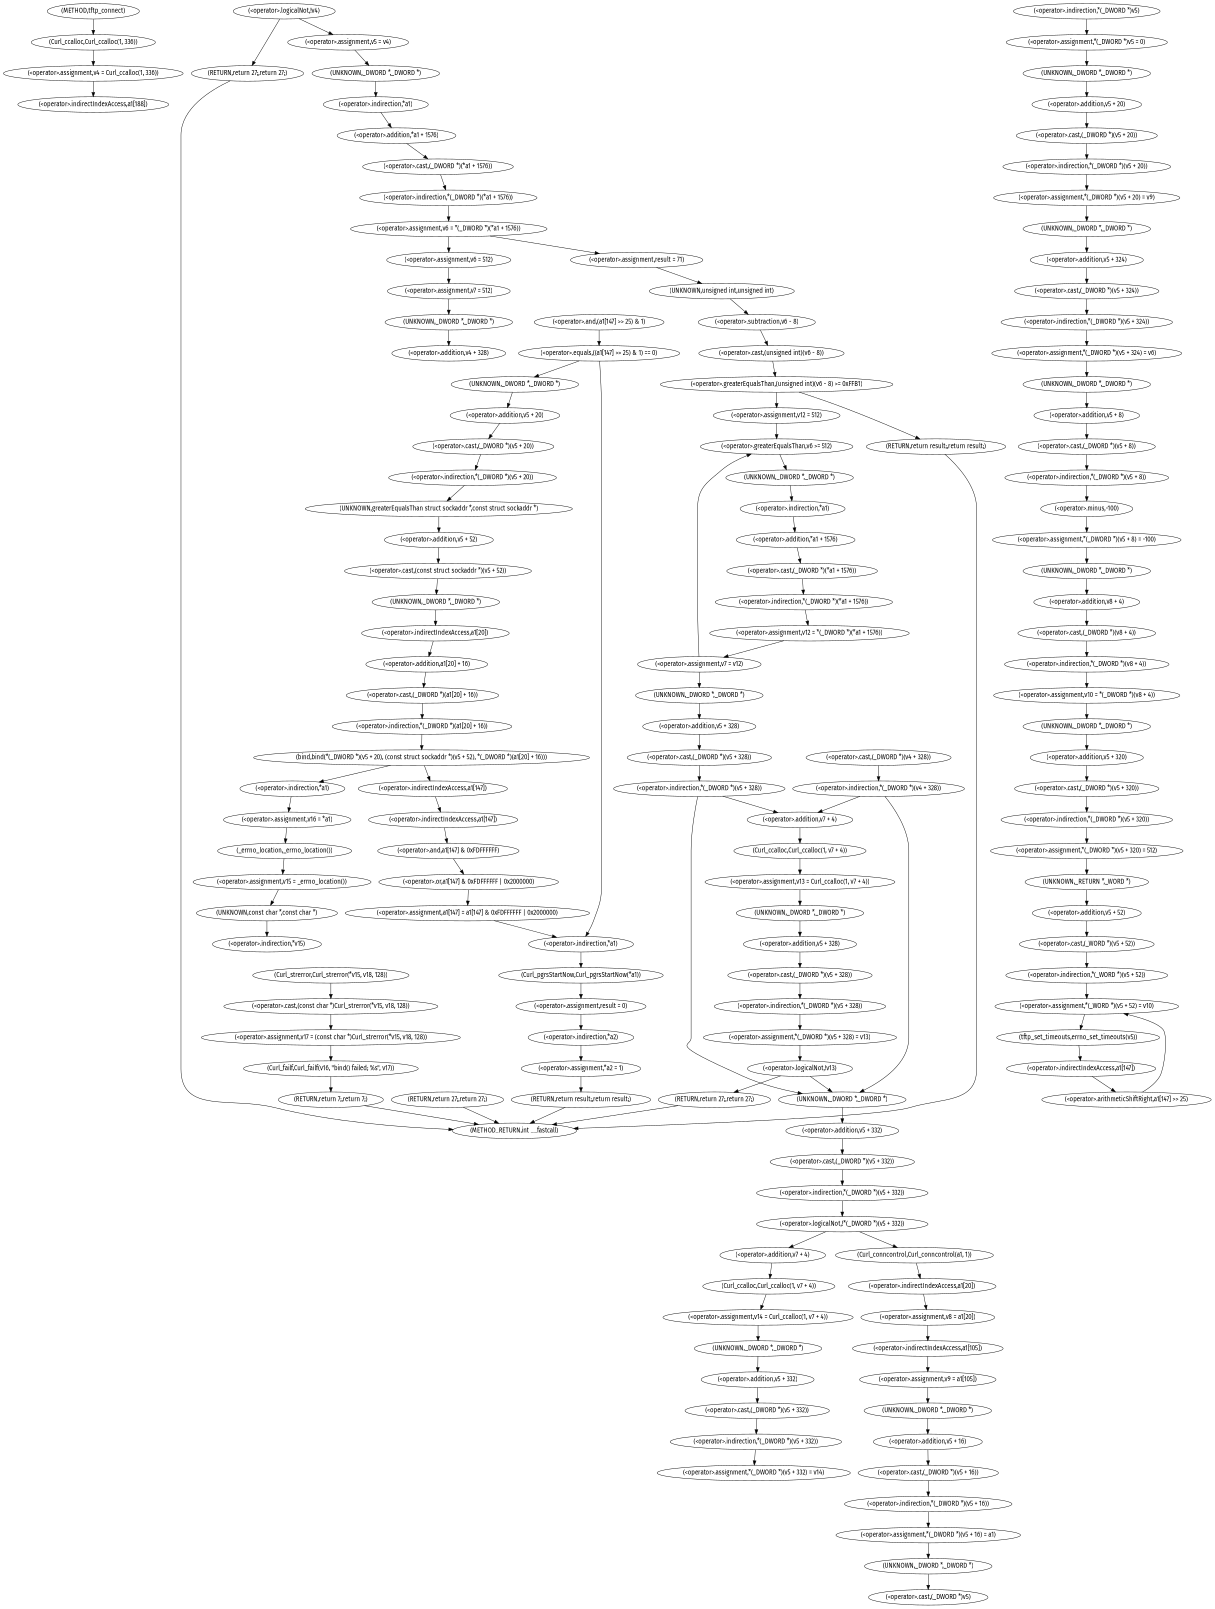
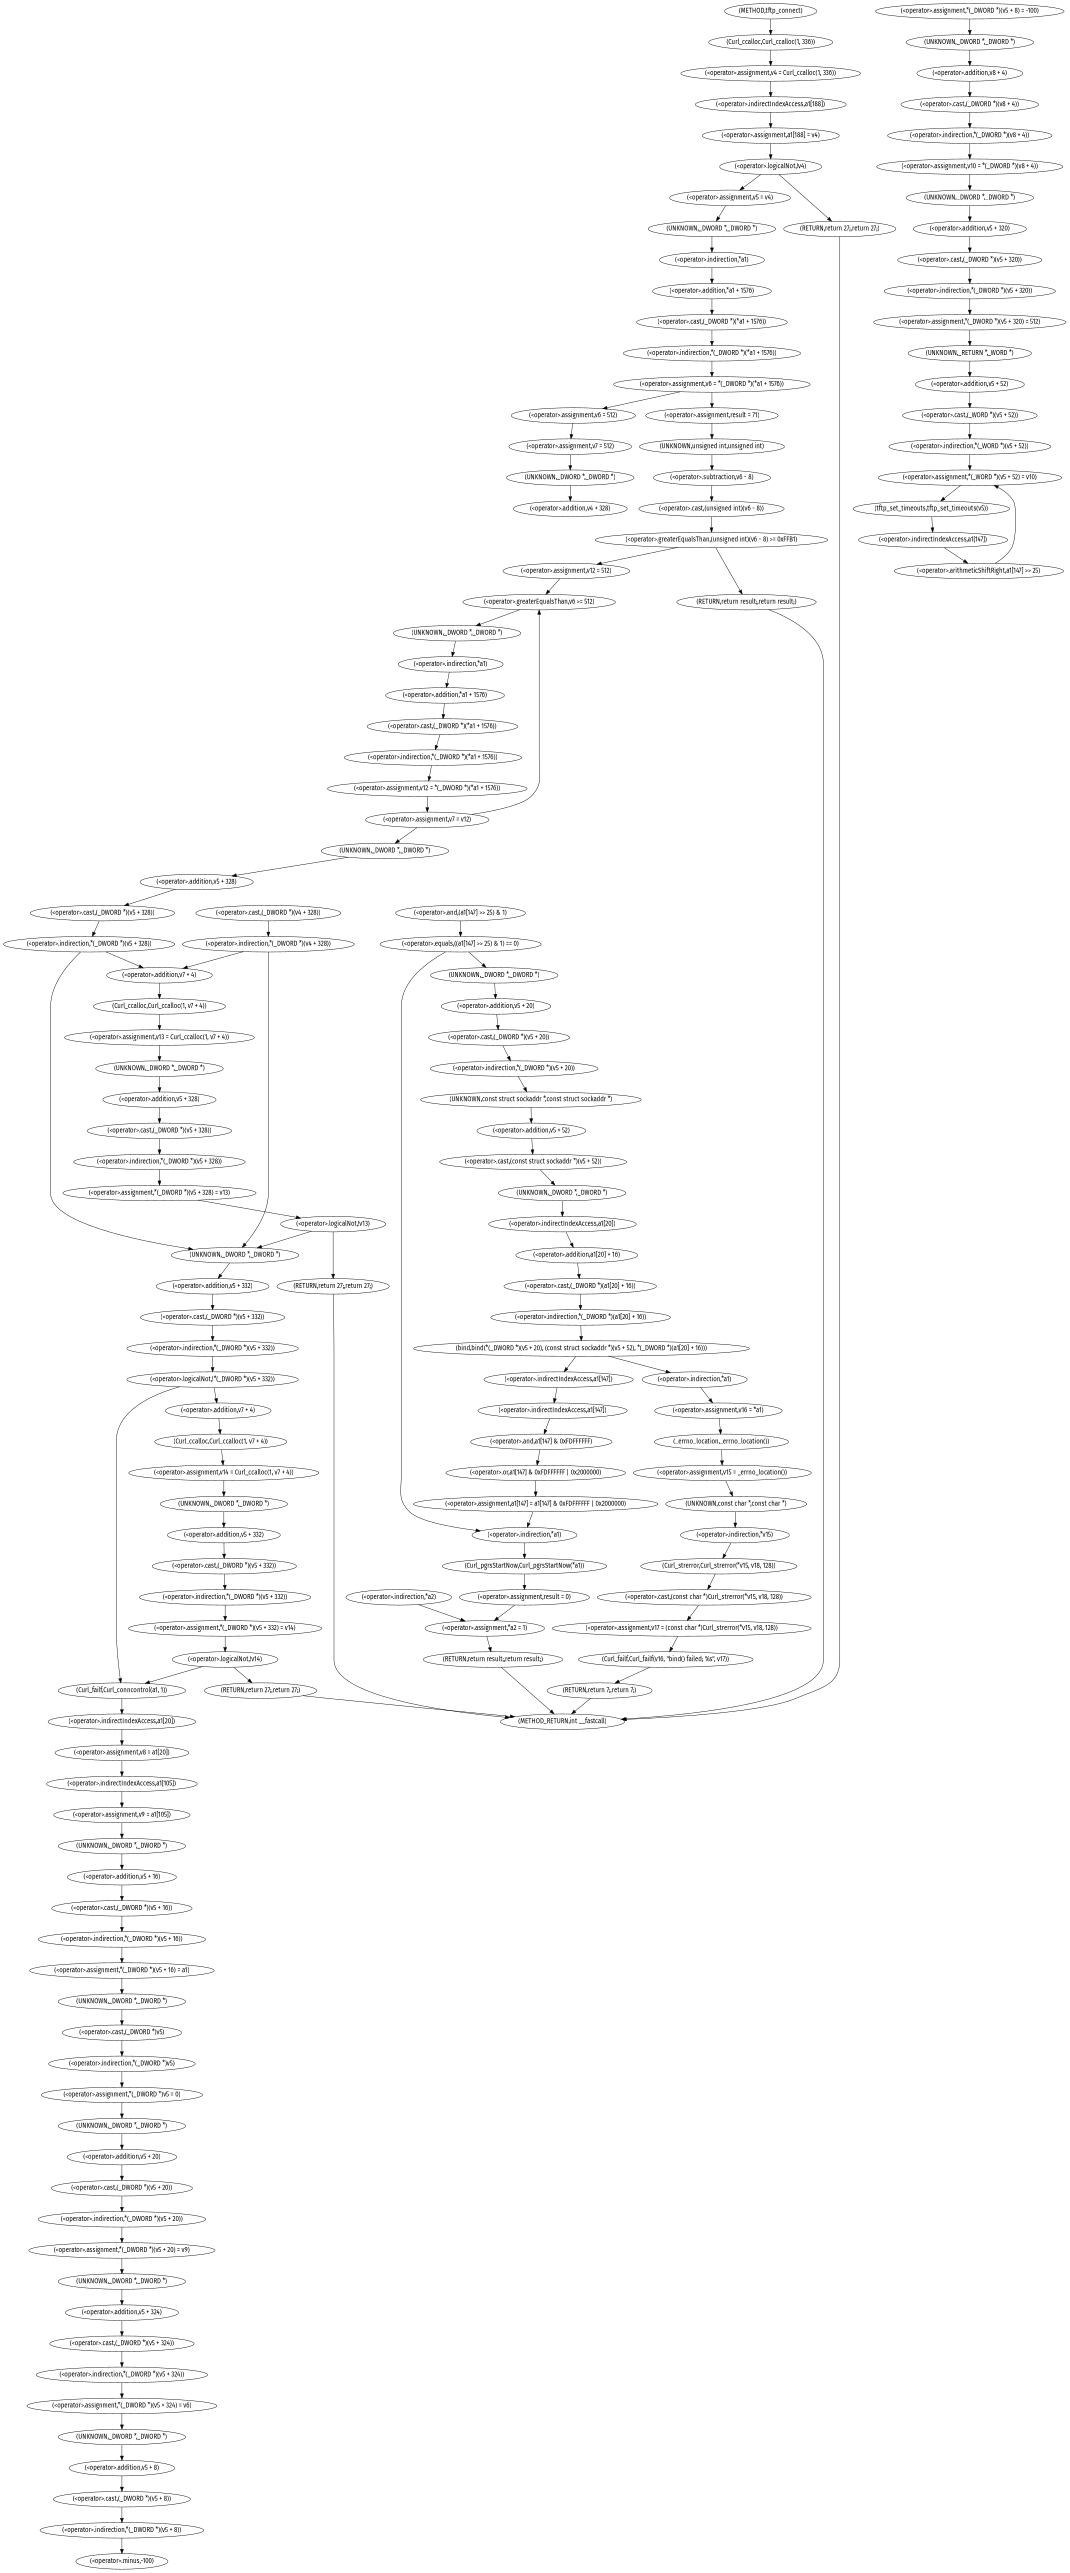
node "(<operator>.assignment,a1[188] = v4)": added
node "(UNKNOWN,greaterEqualsThan struct sockaddr *,const struct sockaddr *)": label "(UNKNOWN,greaterEqualsThan struct sockaddr *,const struct sockaddr *)" -> "(UNKNOWN,const struct sockaddr *,const struct sockaddr *)"
edge "(<operator>.minus,-100)" -> "(<operator>.assignment,*(_DWORD *)(v5 + 8) = -100)": removed
edge "(<operator>.assignment,result = 0)" -> "(<operator>.indirection,*a2)": now "(<operator>.assignment,result = 0)" -> "(<operator>.assignment,*a2 = 1)"
node "(tftp_set_timeouts,errno_set_timeouts(v5))": label "(tftp_set_timeouts,errno_set_timeouts(v5))" -> "(tftp_set_timeouts,tftp_set_timeouts(v5))"
node "(Curl_conncontrol,Curl_conncontrol(a1, 1))": label "(Curl_conncontrol,Curl_conncontrol(a1, 1))" -> "(Curl_failf,Curl_conncontrol(a1, 1))"
edge "(<operator>.indirection,*v15)" -> "(Curl_strerror,Curl_strerror(*v15, v18, 128))": added
node "(<operator>.logicalNot,!v14)": added
edge "(<operator>.cast,(_DWORD *)v5)" -> "(<operator>.indirection,*(_DWORD *)v5)": added
